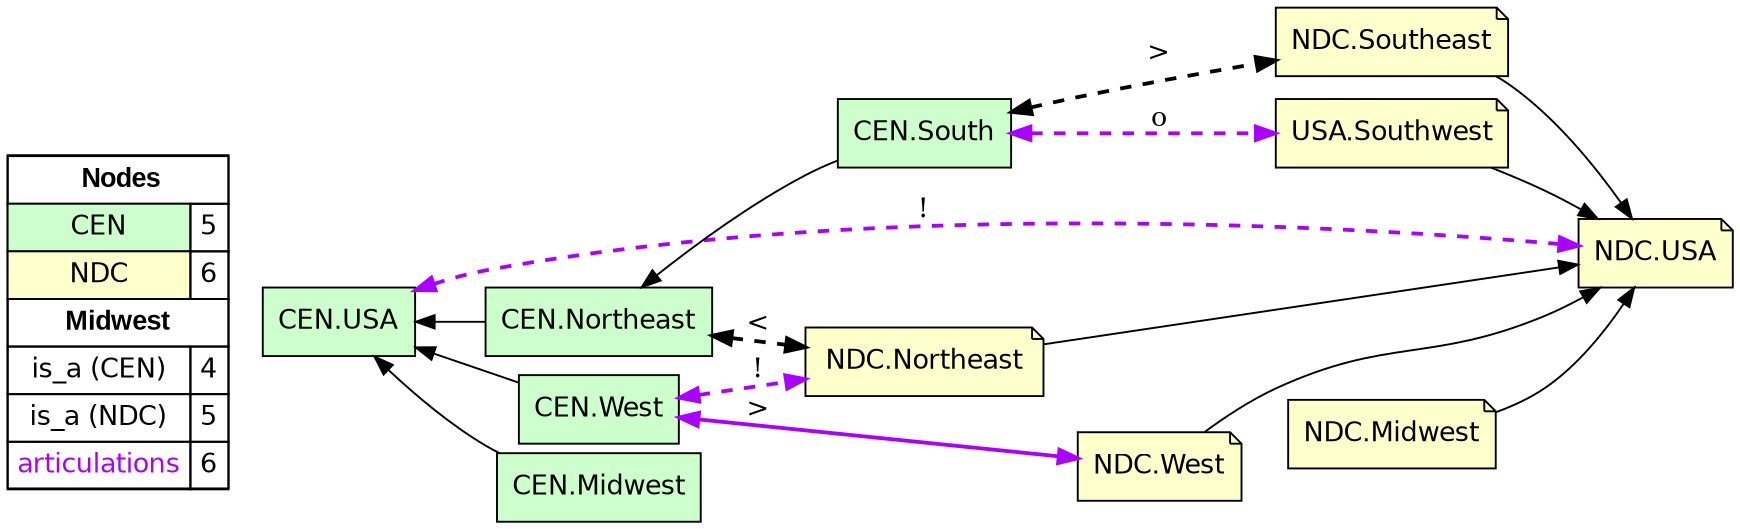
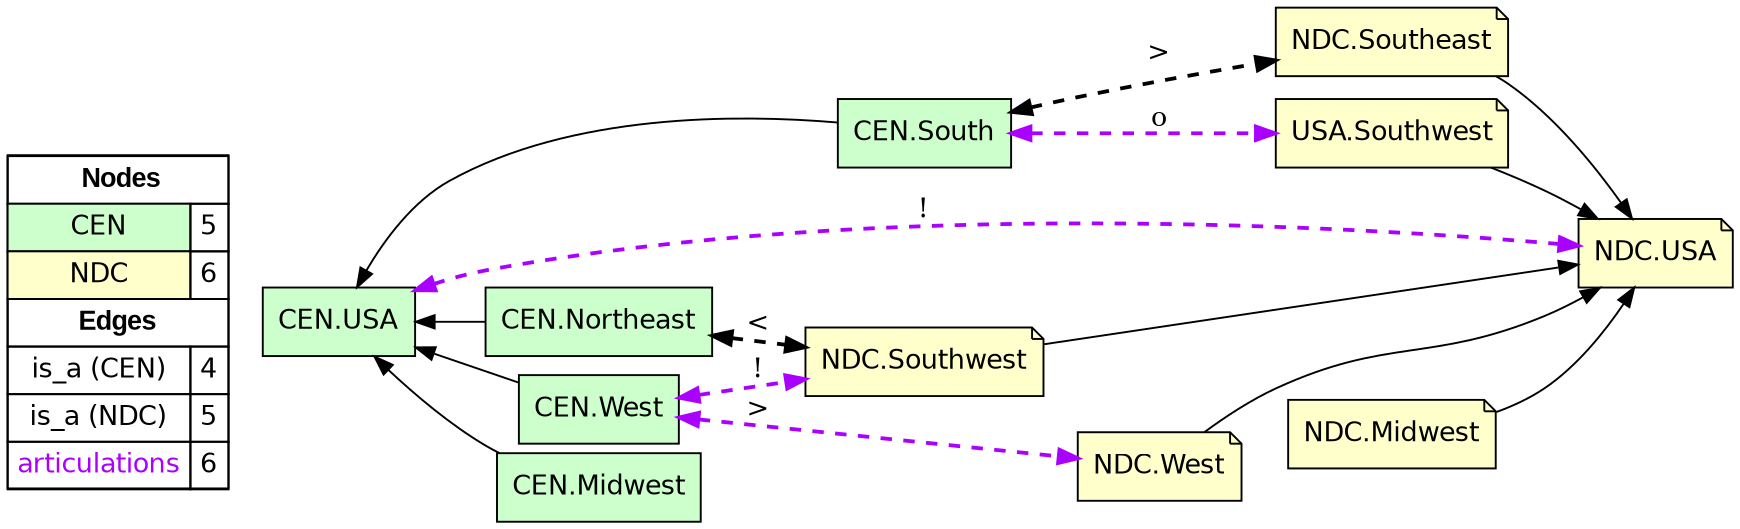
edge "CEN.South" -> "CEN.Northeast": now "CEN.South" -> "CEN.USA"
node "Nodes": text "Midwest" -> "Edges"
node "NDC.Northeast": label "NDC.Northeast" -> "NDC.Southwest"
edge "CEN.West" -- "NDC.West": style solid -> dashed
